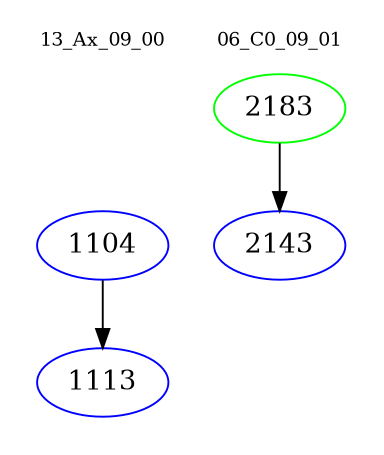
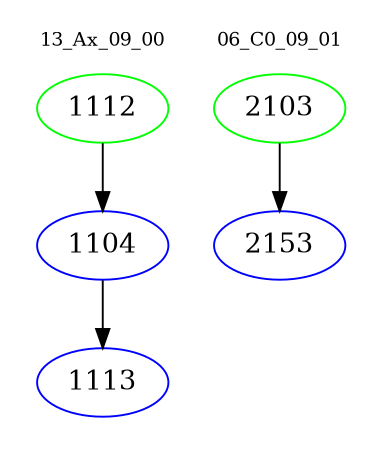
node "1112": added
node "2183": label "2183" -> "2103"
node "2143": label "2143" -> "2153"
